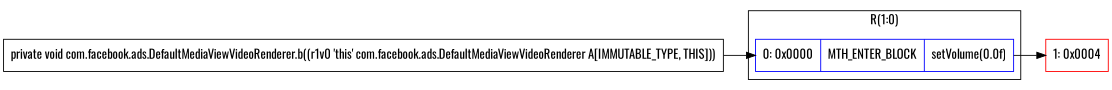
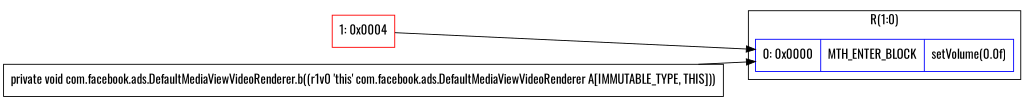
edge "0: 0x0000" -> "1: 0x0004": reversed
